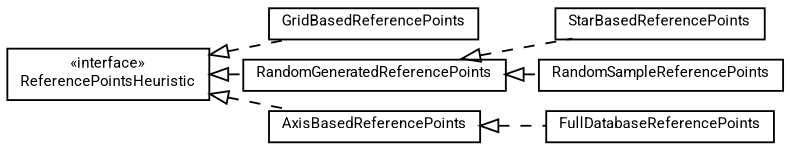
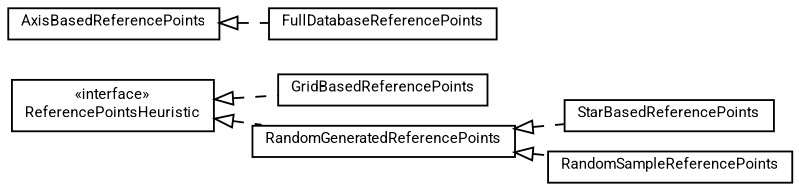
edge "AxisBasedReferencePoints" -> "ReferencePointsHeuristic": removed
